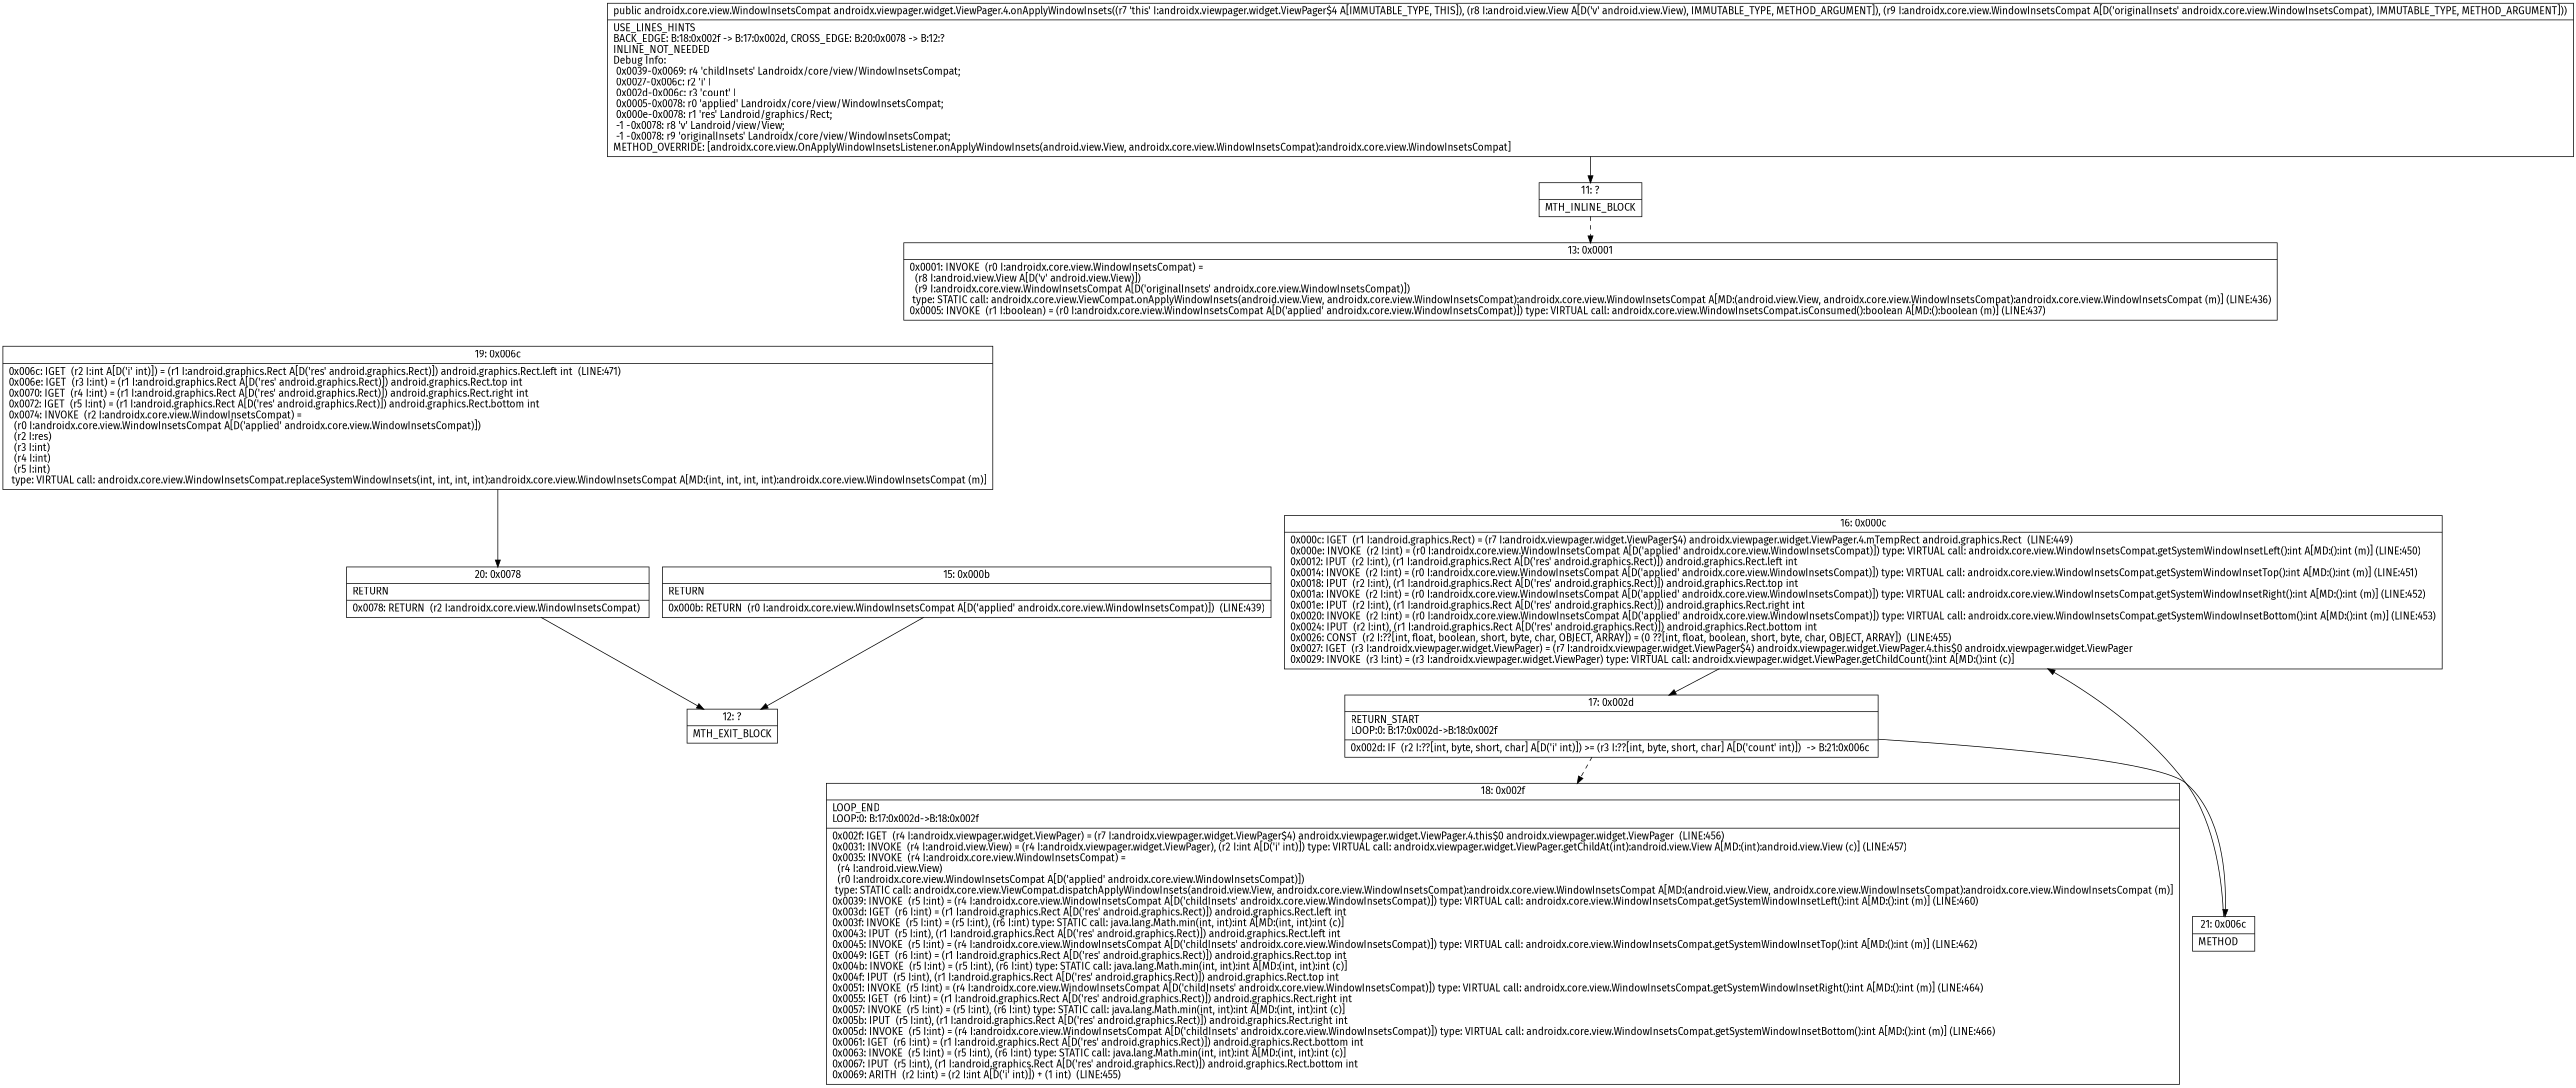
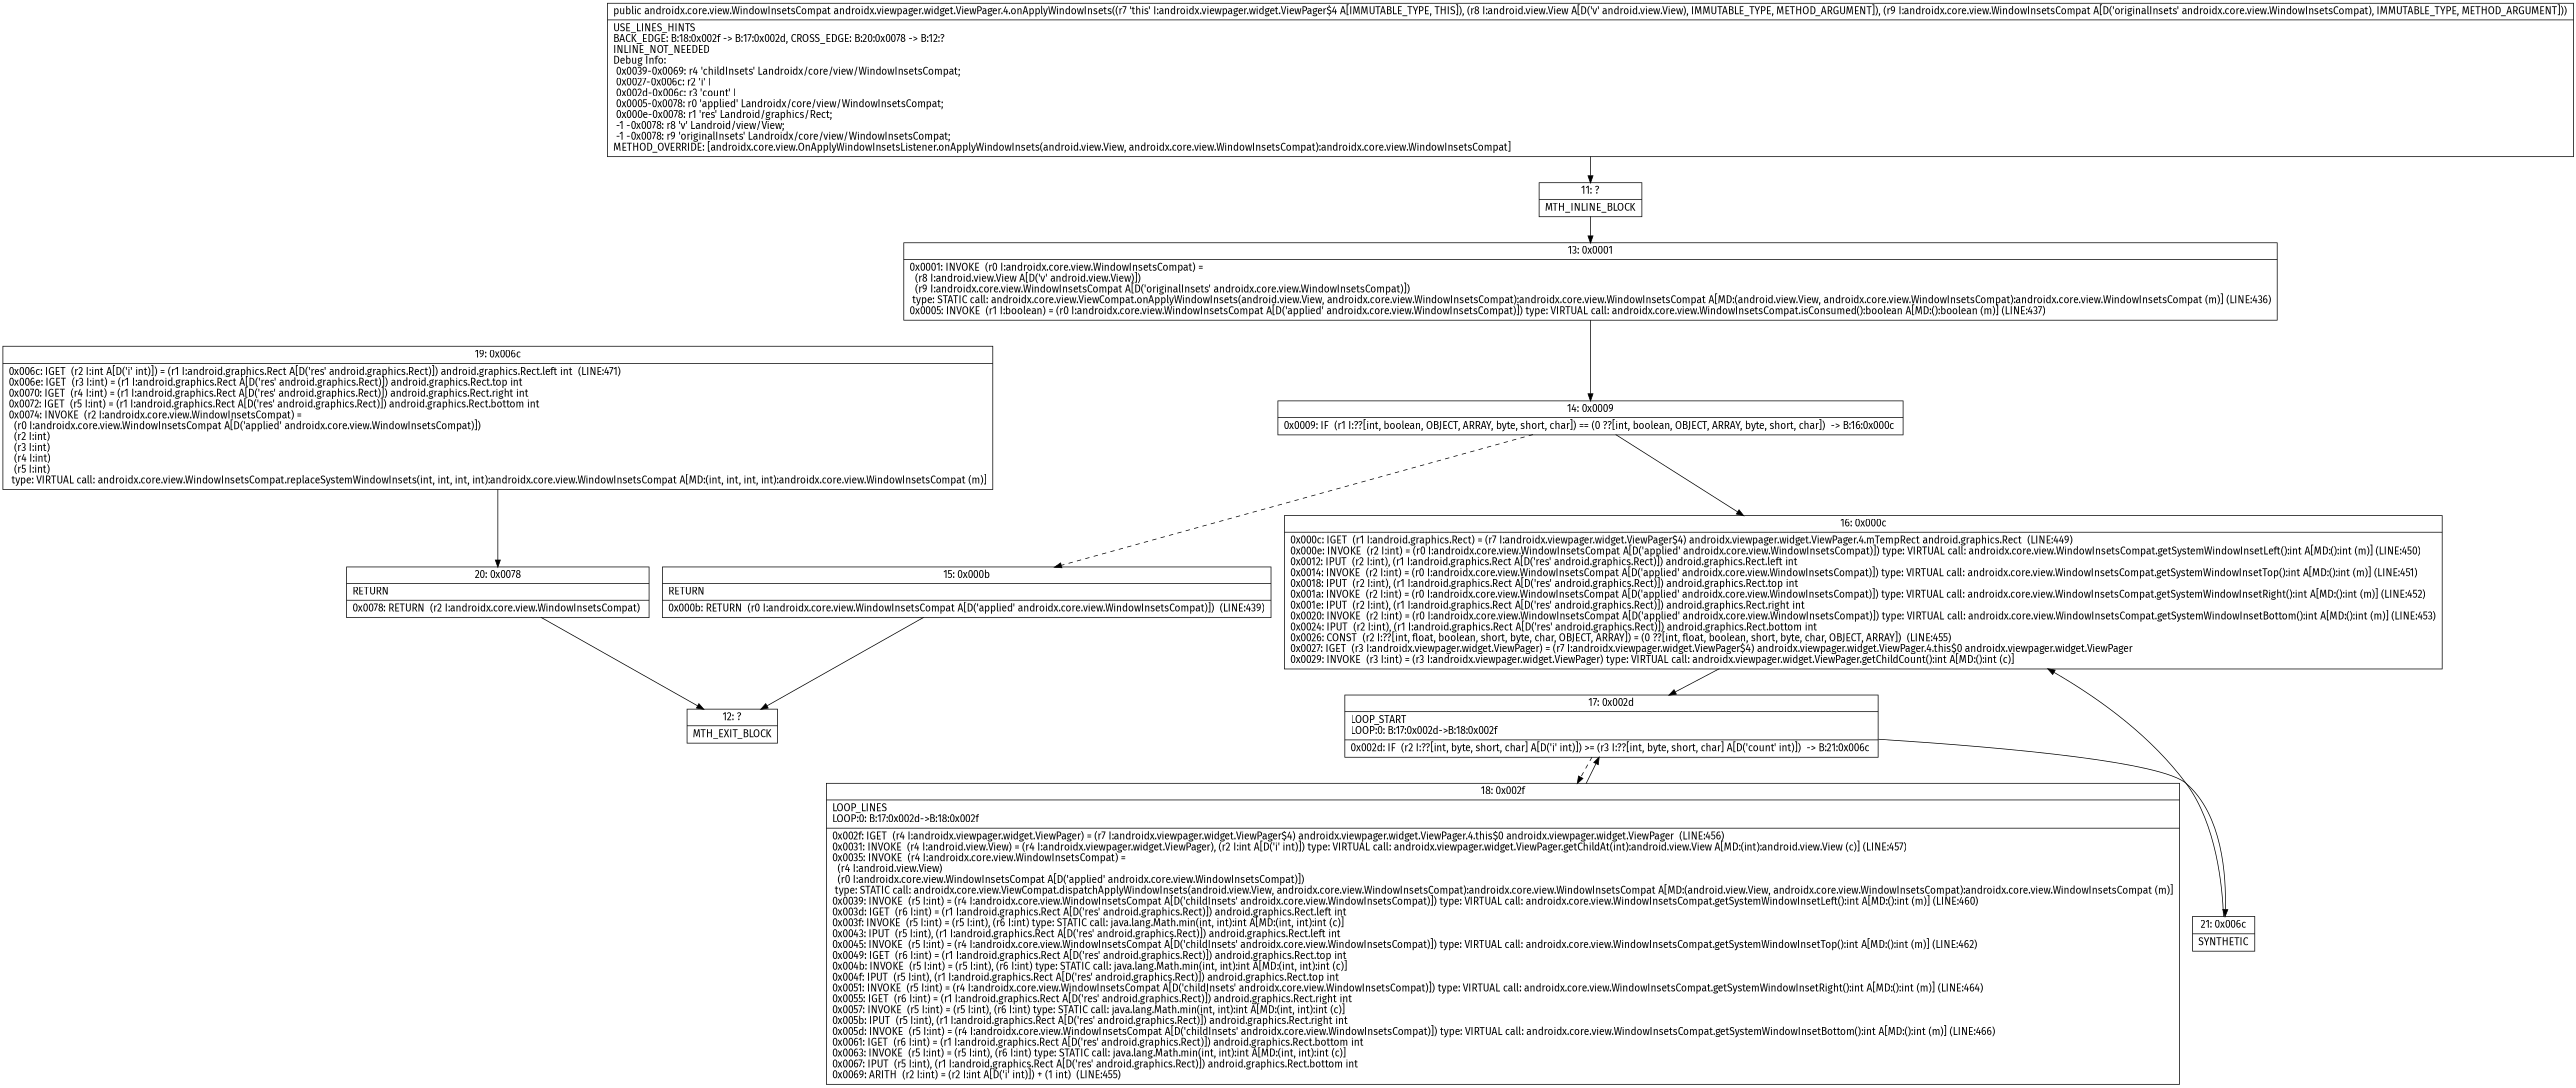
edge "11: ?" -> "13: 0x0001": style dashed -> solid
node "14: 0x0009": added
node "19: 0x006c": text "(r2 I:res)" -> "(r2 I:int)"
node "17: 0x002d": text "RETURN_START" -> "LOOP_START"
edge "18: 0x002f" -> "17: 0x002d": added
node "18: 0x002f": text "LOOP_END" -> "LOOP_LINES"
node "21: 0x006c": text "METHOD" -> "SYNTHETIC"
